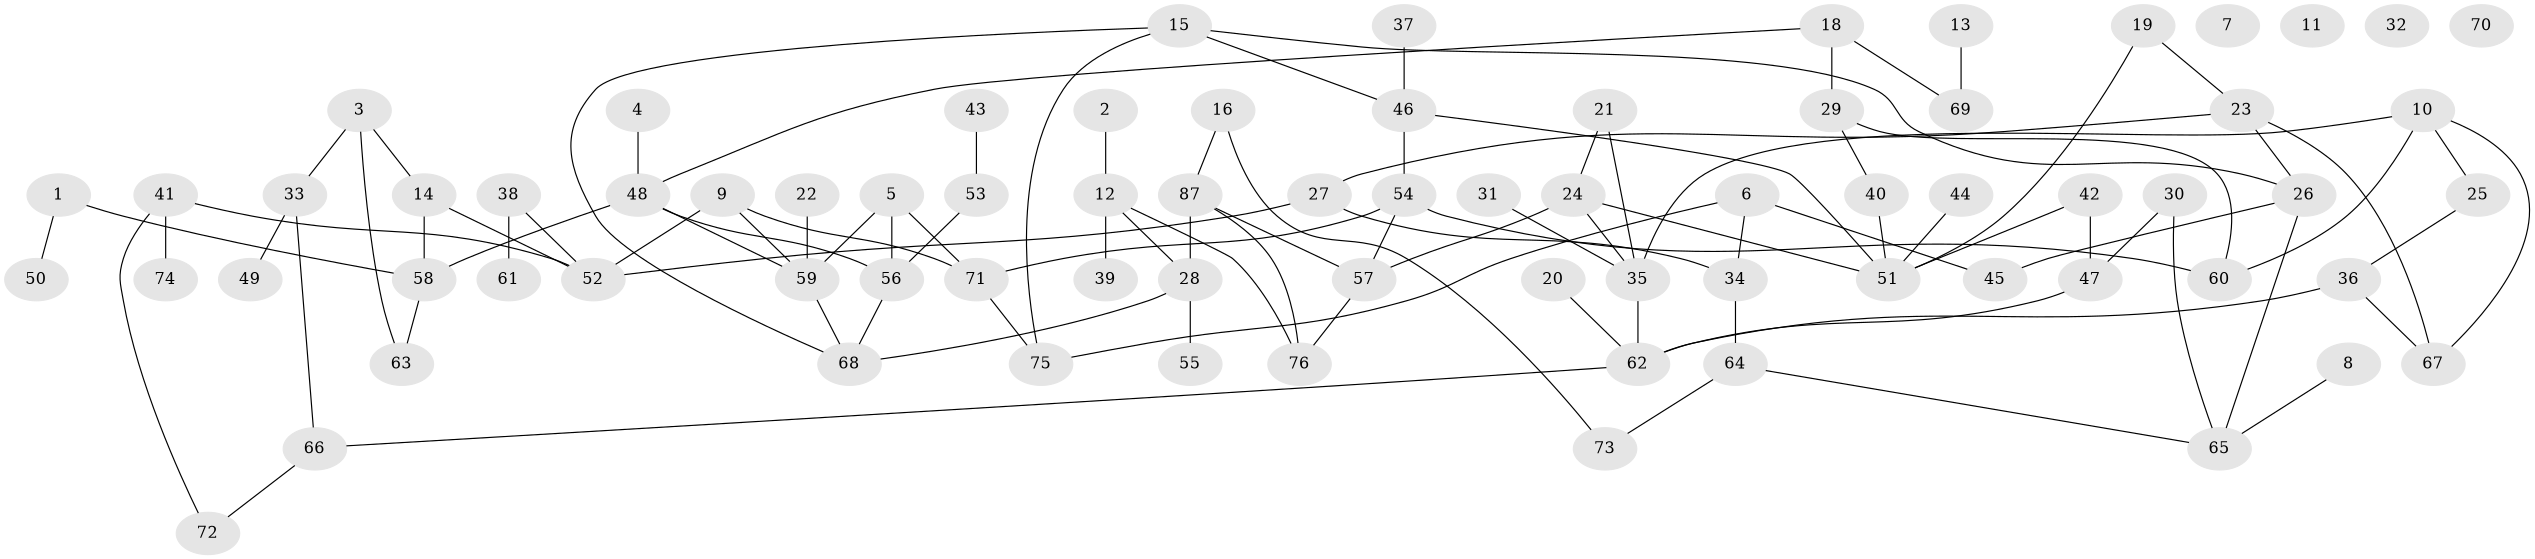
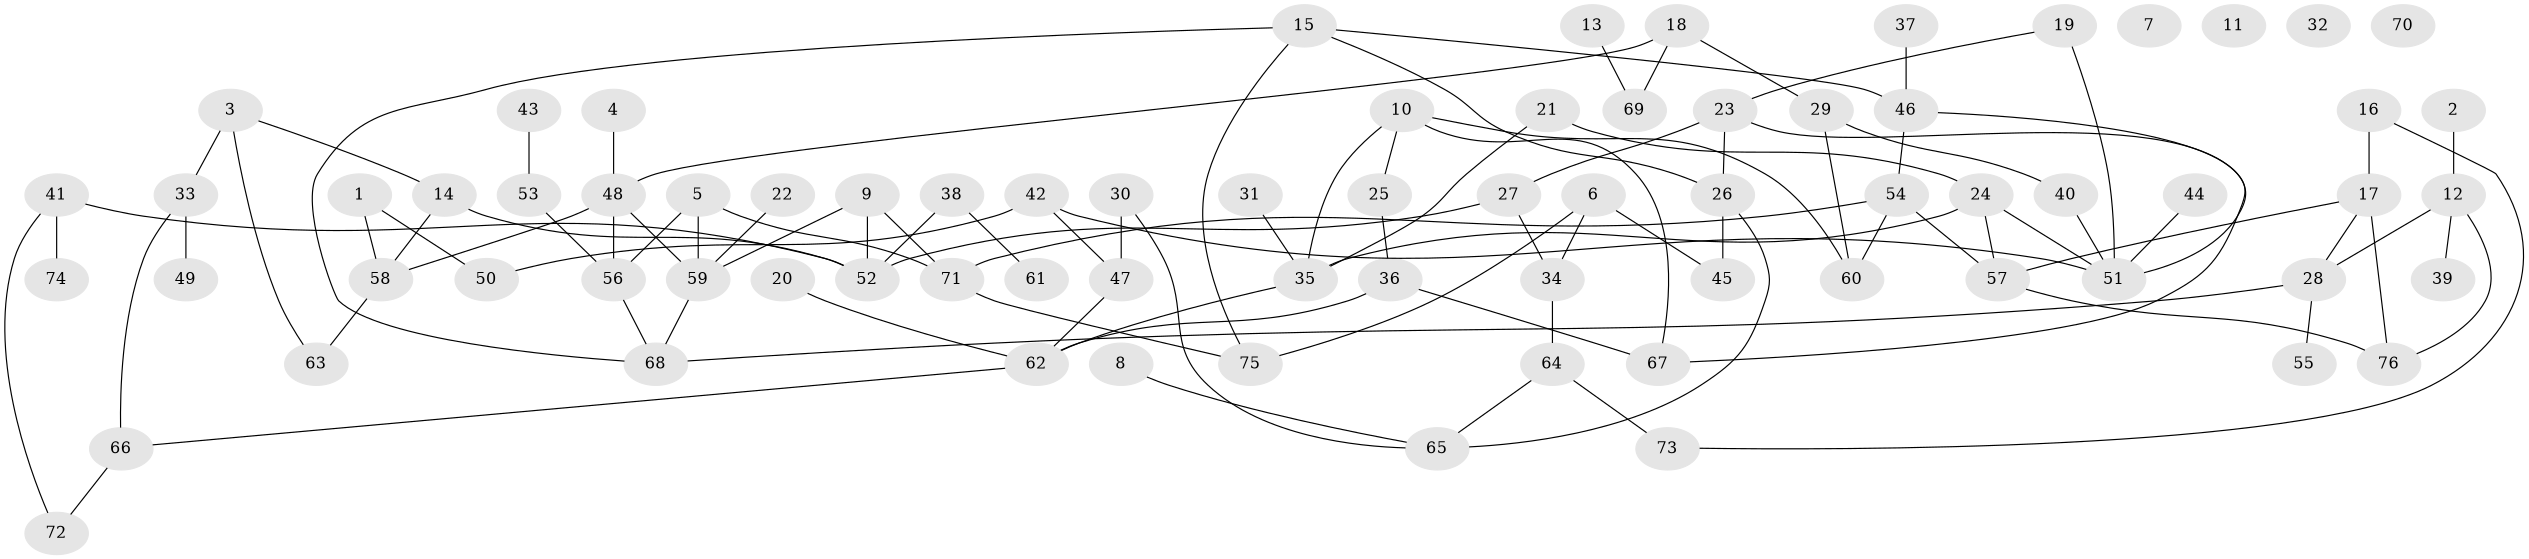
node "87": label "87" -> "17"
edge "42" -- "50": added
